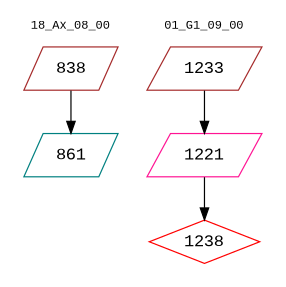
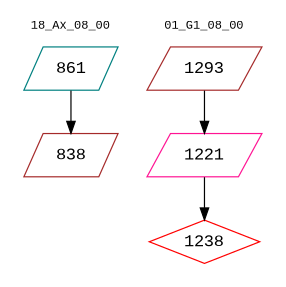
cluster "01_G1_09_00": label "01_G1_09_00" -> "01_G1_08_00"
node "1233": label "1233" -> "1293"
edge "838" -> "861": reversed
